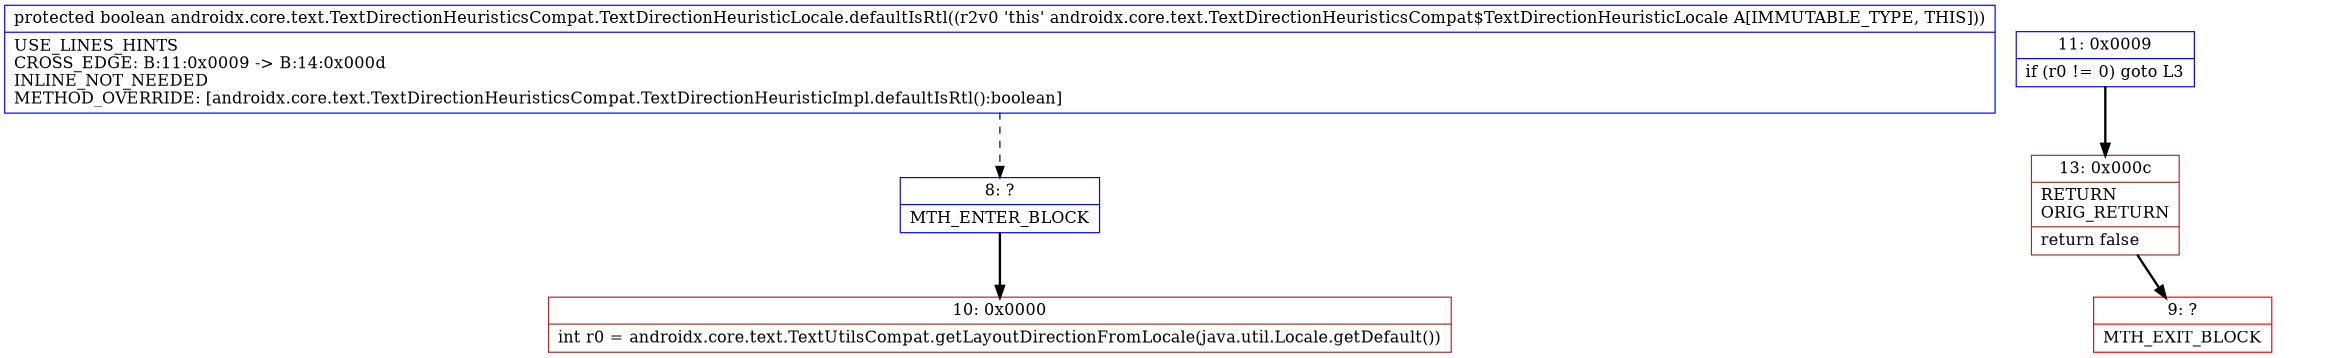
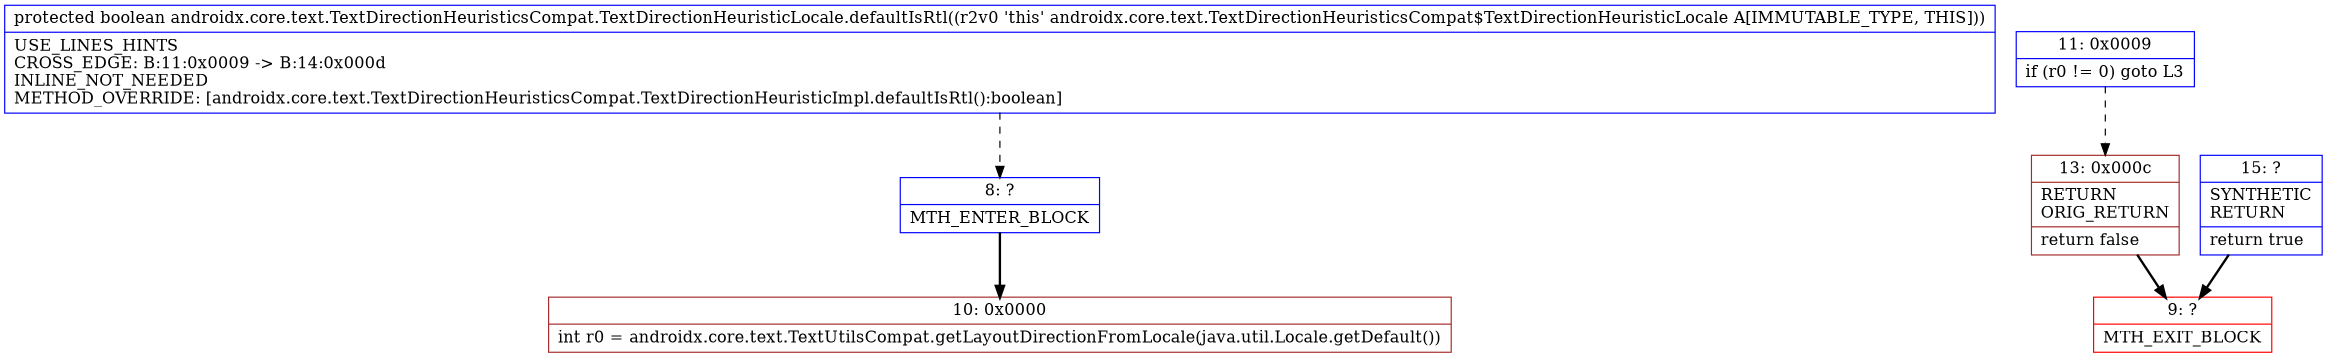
edge "11: 0x0009" -> "13: 0x000c": style bold -> dashed
node "15: ?": added
